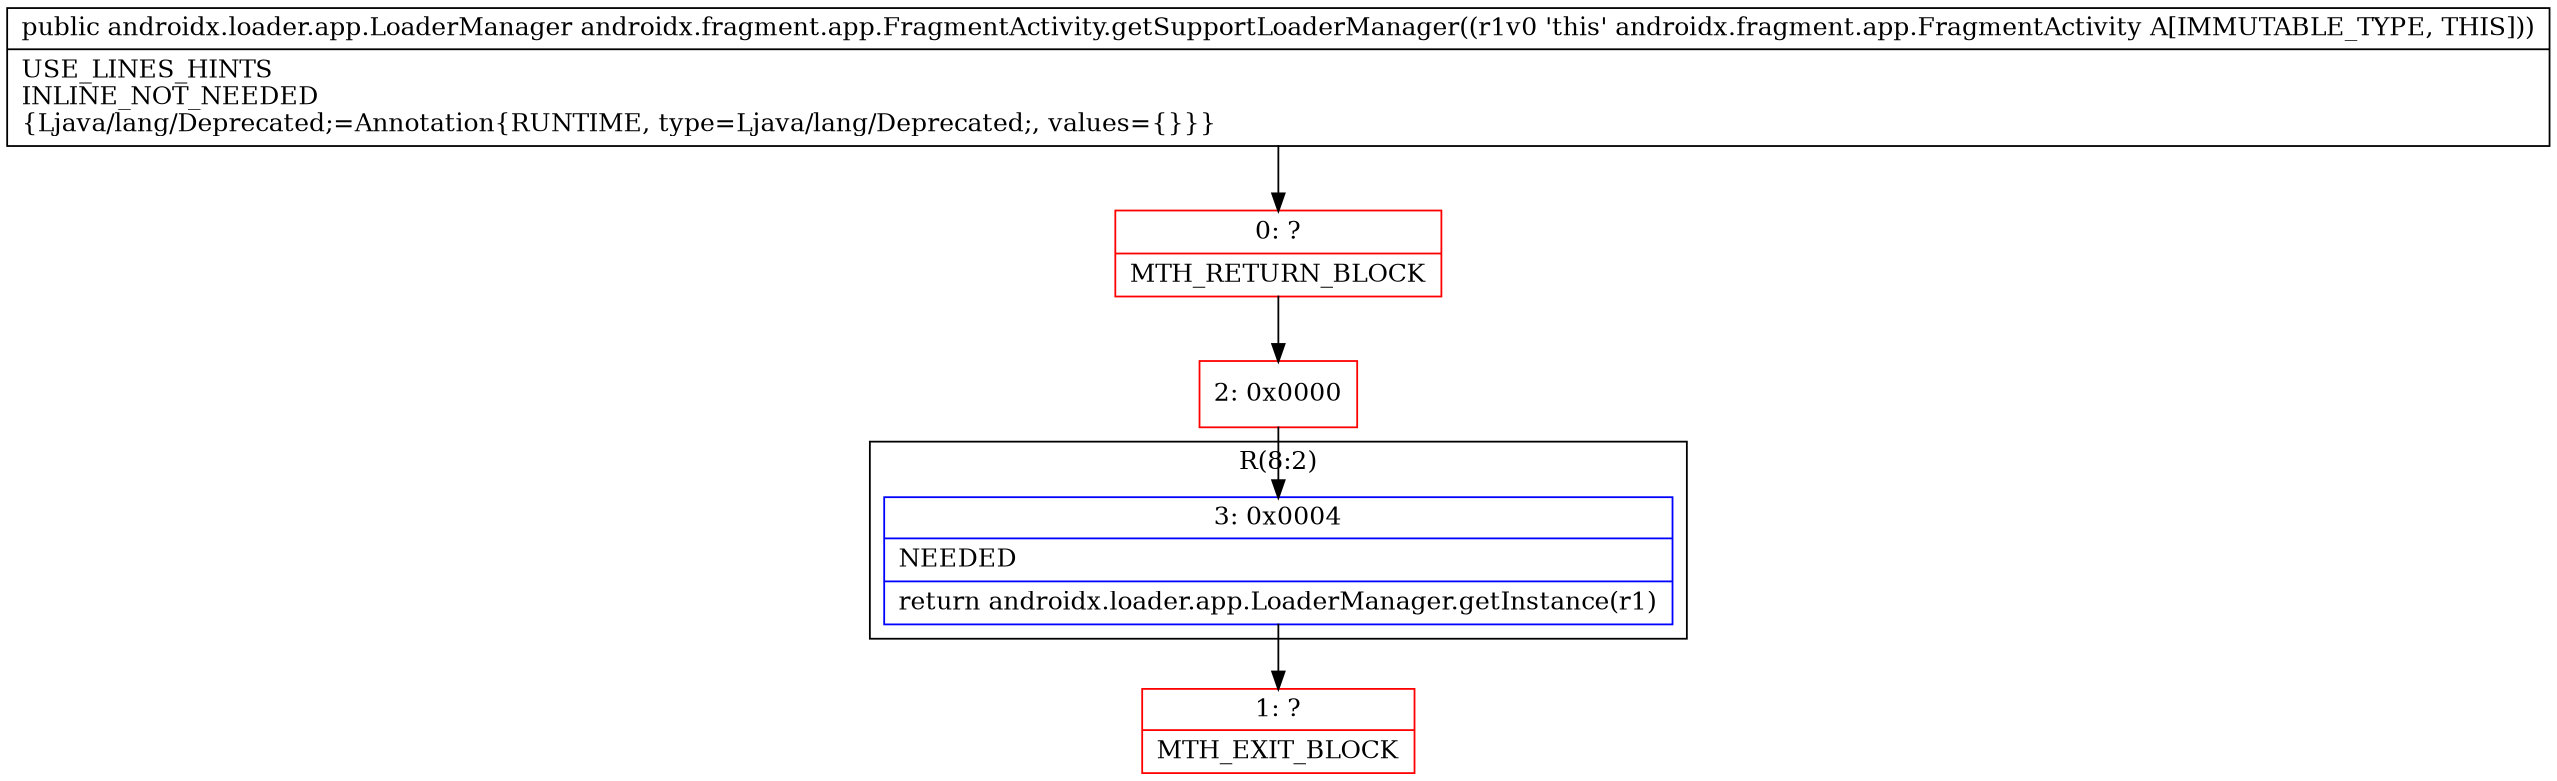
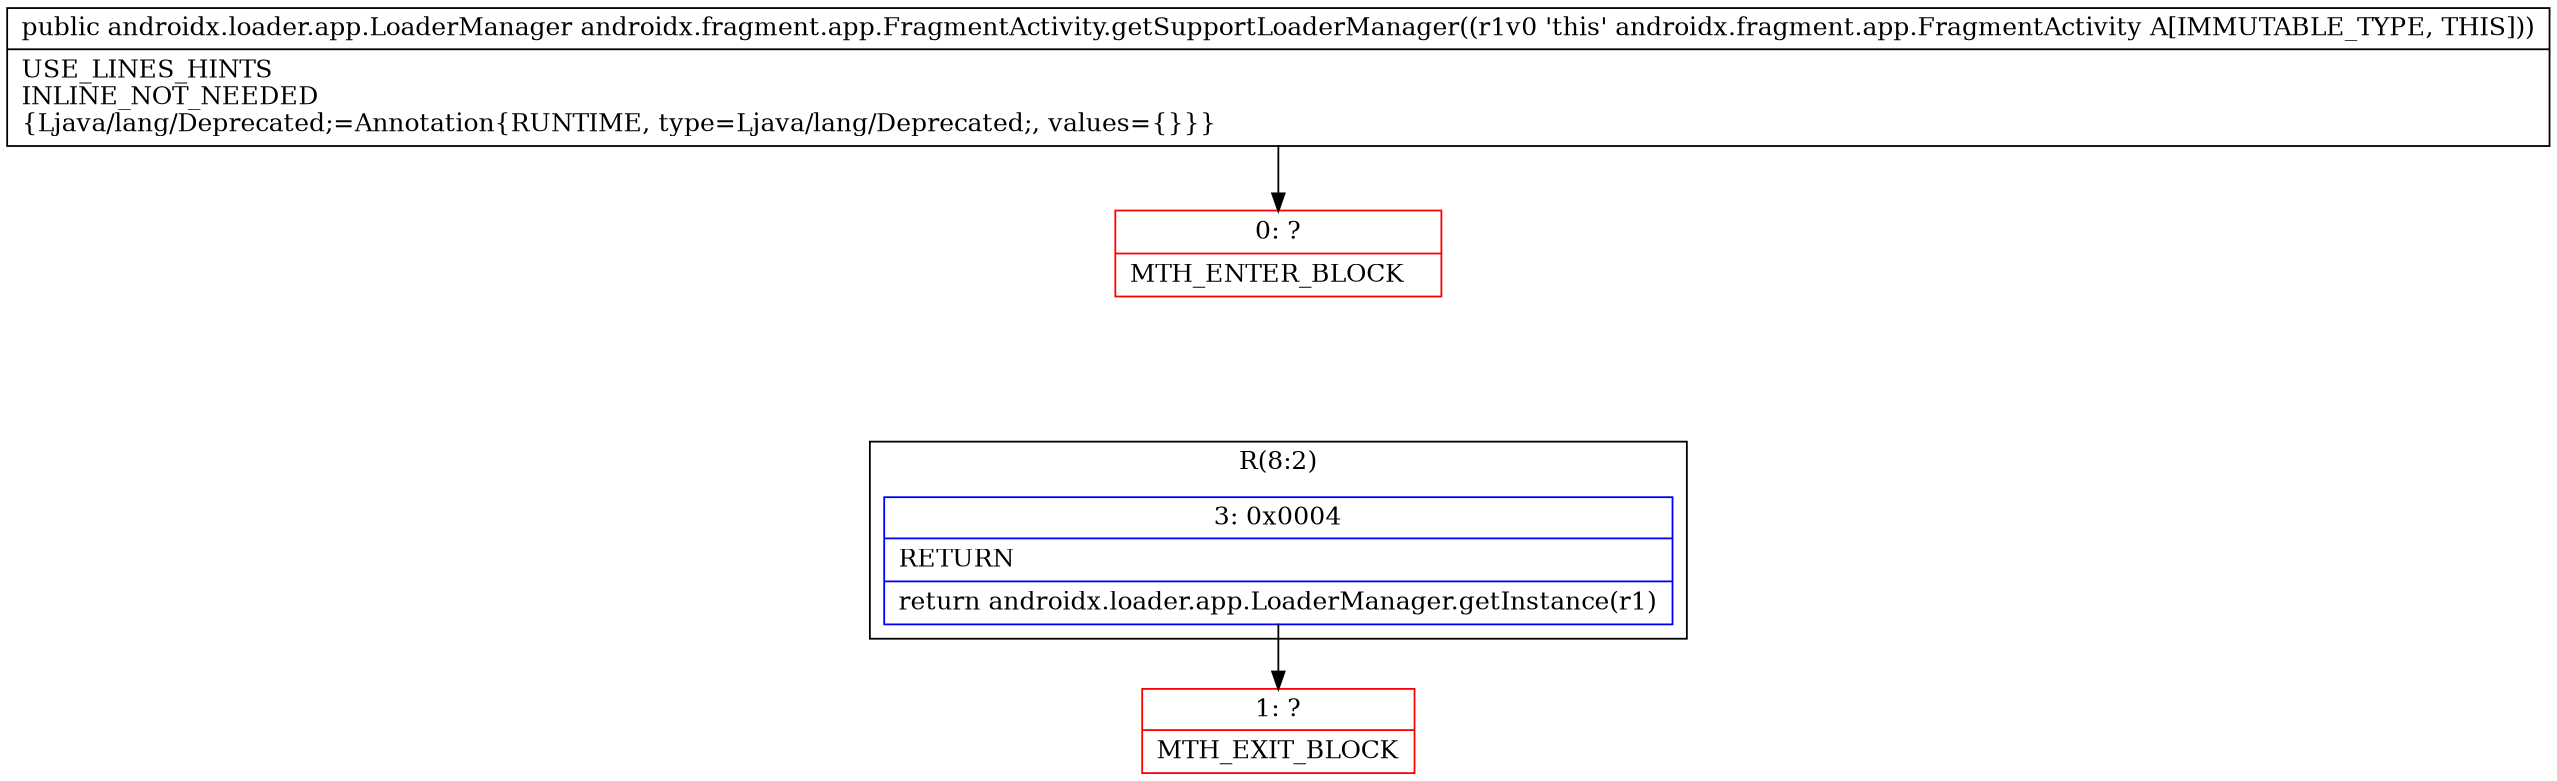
node "0: ?": text "MTH_RETURN_BLOCK" -> "MTH_ENTER_BLOCK"
node "2: 0x0000": removed
node "3: 0x0004": text "NEEDED" -> "RETURN"
